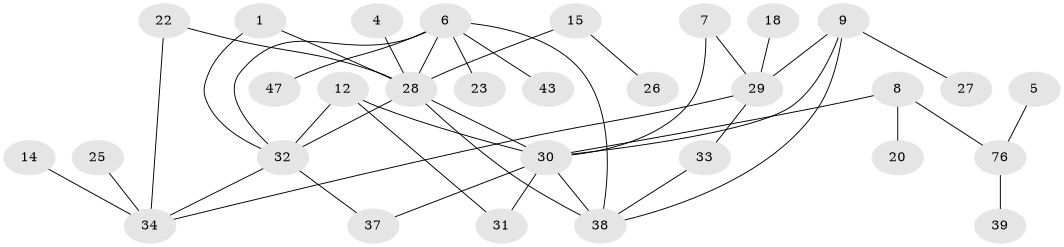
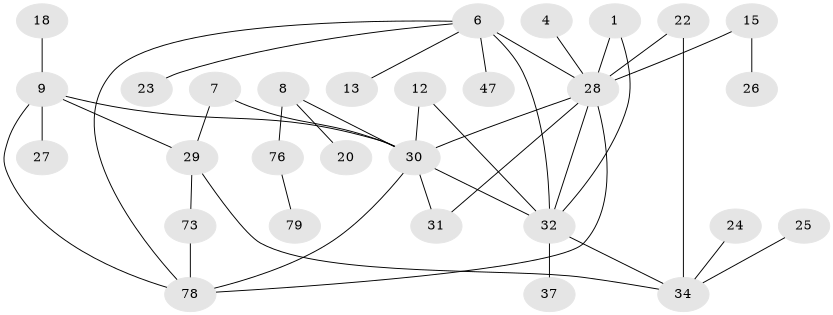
edge "18" -- "29": now "18" -- "9"
node "43": label "43" -> "13"
node "5": removed
edge "12" -- "31": now "28" -- "31"
node "14": label "14" -> "24"
node "33": label "33" -> "73"
edge "30" -- "37": now "30" -- "32"
node "38": label "38" -> "78"
node "39": label "39" -> "79"
